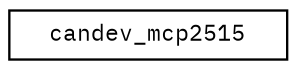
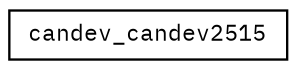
node "candev_mcp2515": label "candev_mcp2515" -> "candev_candev2515"
